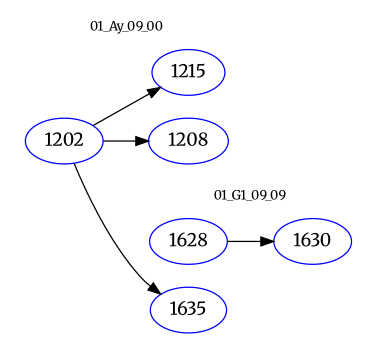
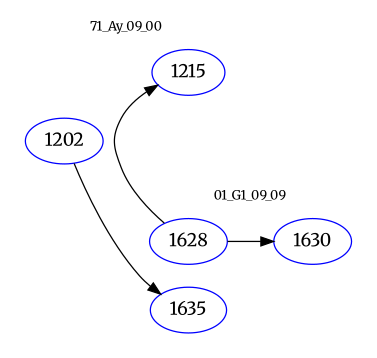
cluster "01_Ay_09_00": label "01_Ay_09_00" -> "71_Ay_09_00"
edge "1202" -> "1215": now "1628" -> "1215"
node "1208": removed
